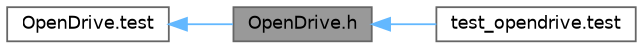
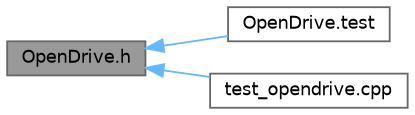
edge "OpenDrive.h" -> "OpenDrive.test": reversed
node "test_opendrive.test": label "test_opendrive.test" -> "test_opendrive.cpp"
